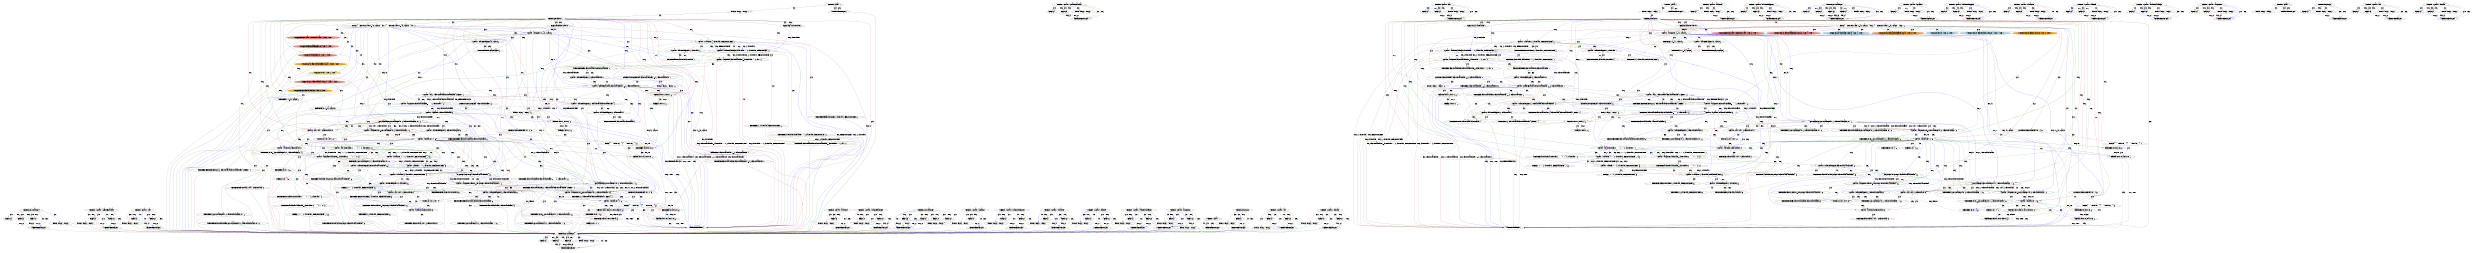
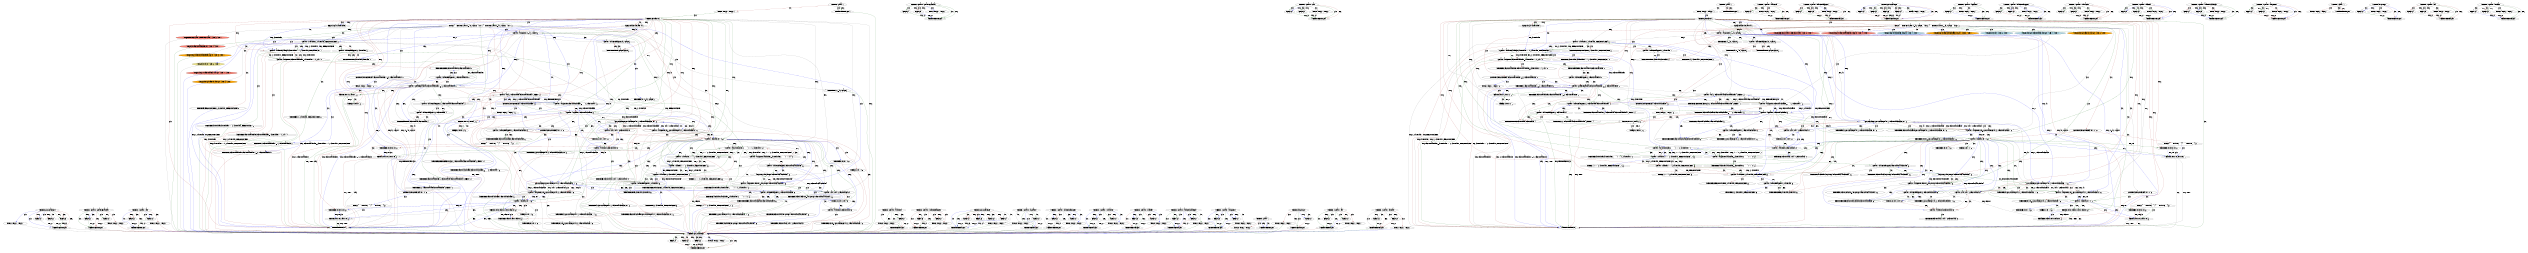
node "<(LOCAL,int block_index: int)<SUB>4</SUB>>": removed
